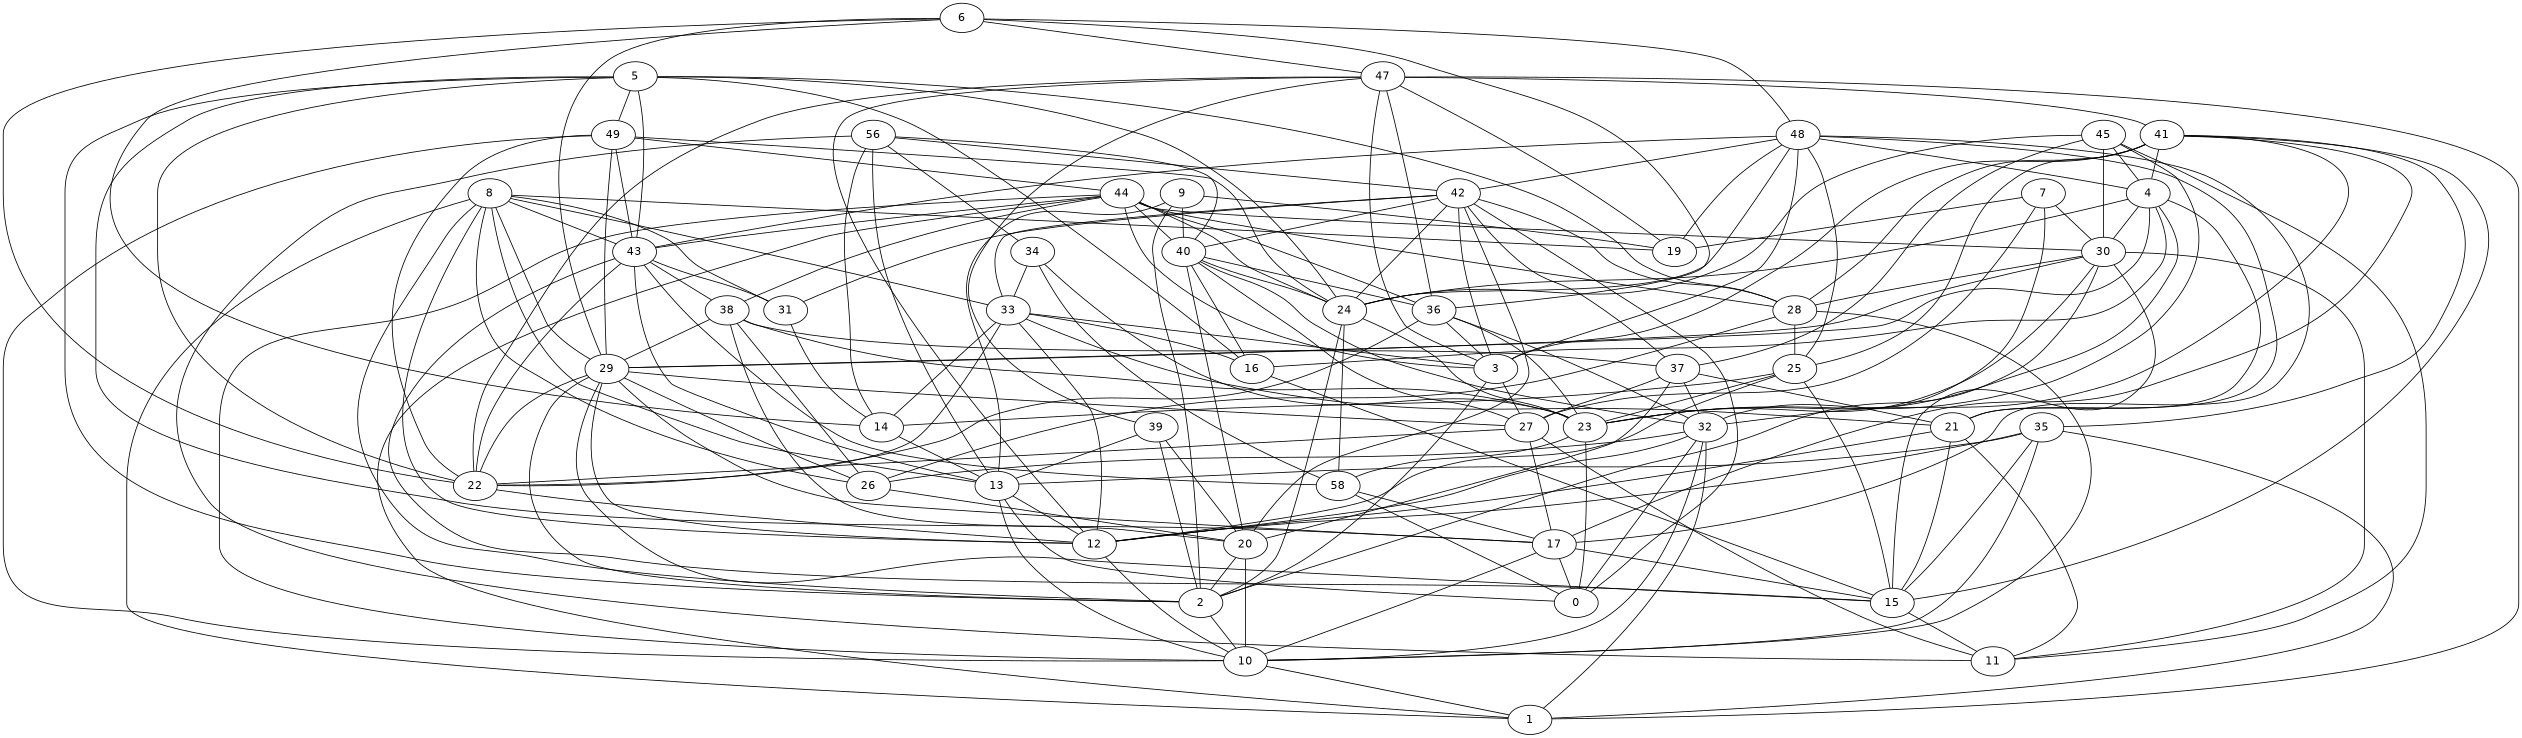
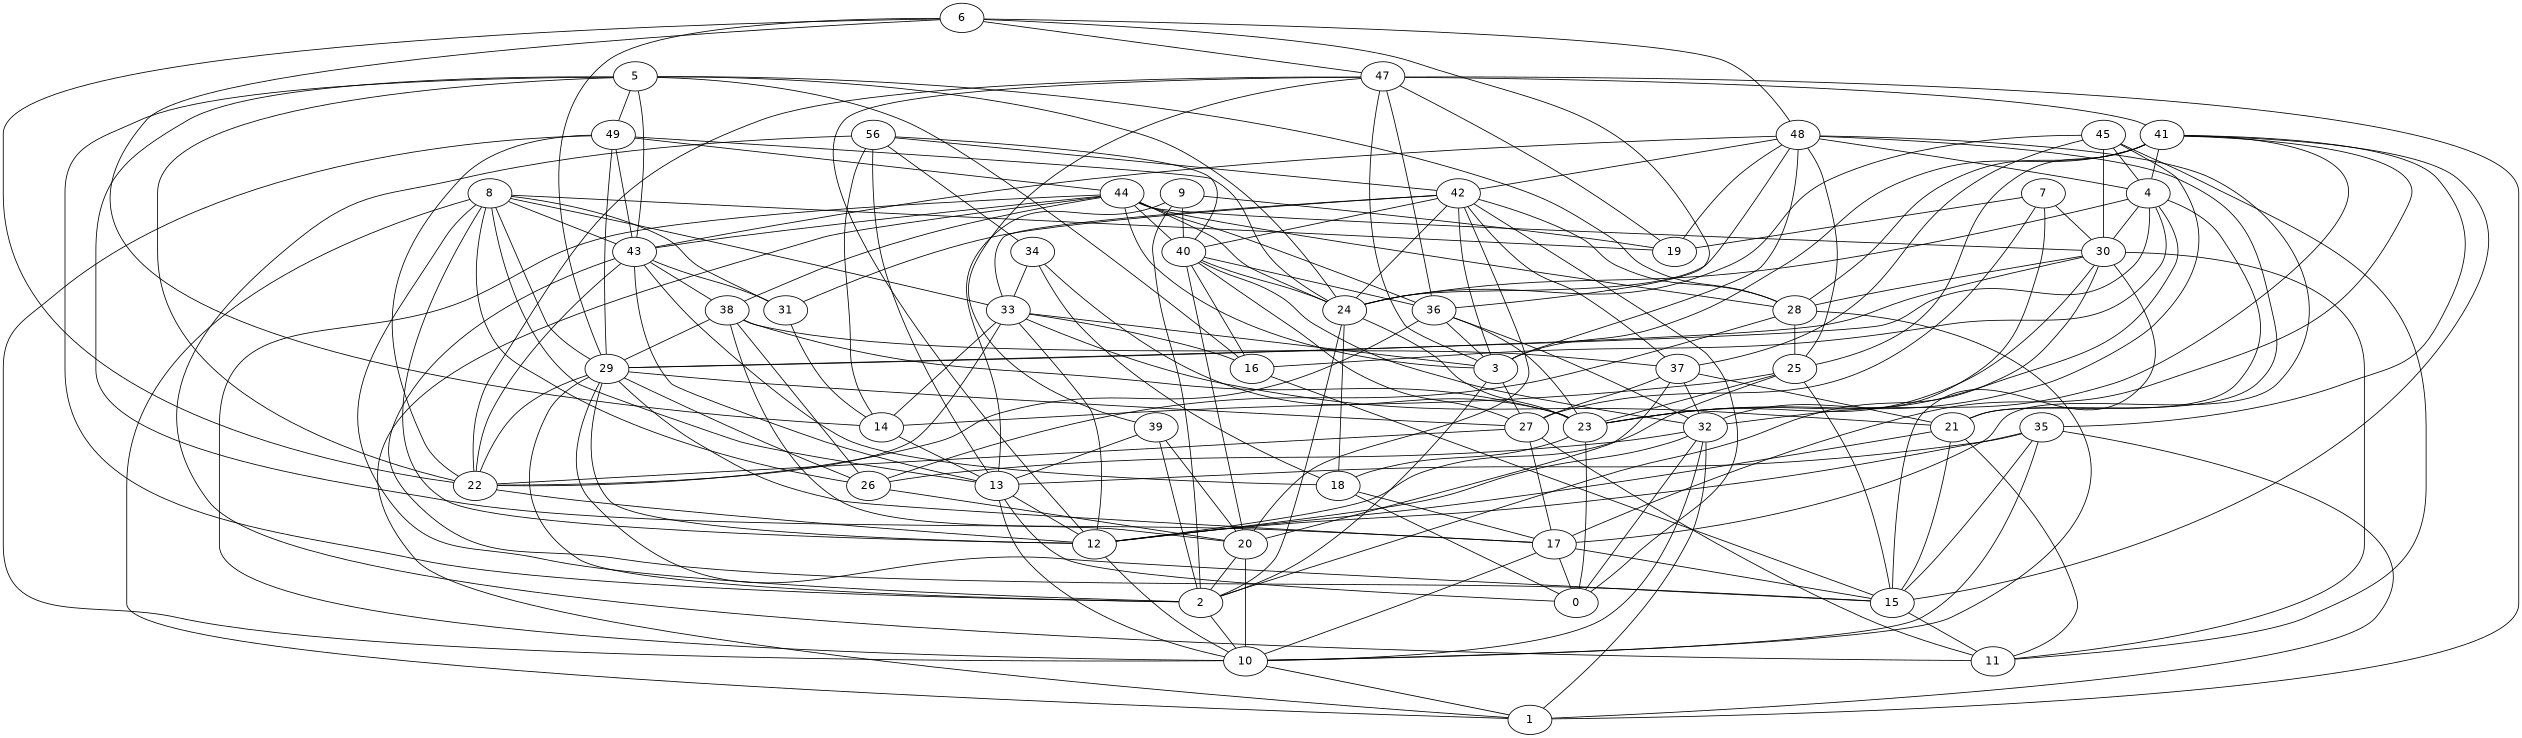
node "58": label "58" -> "18"
